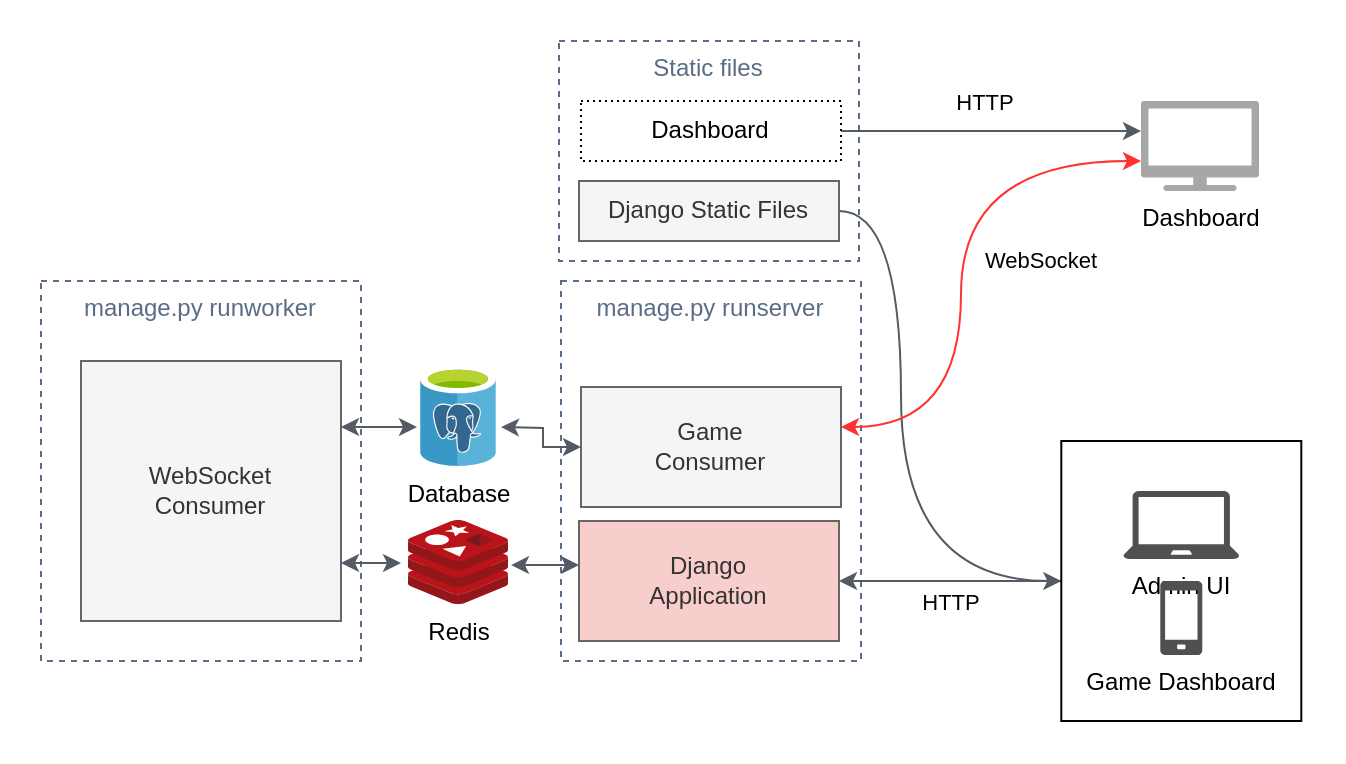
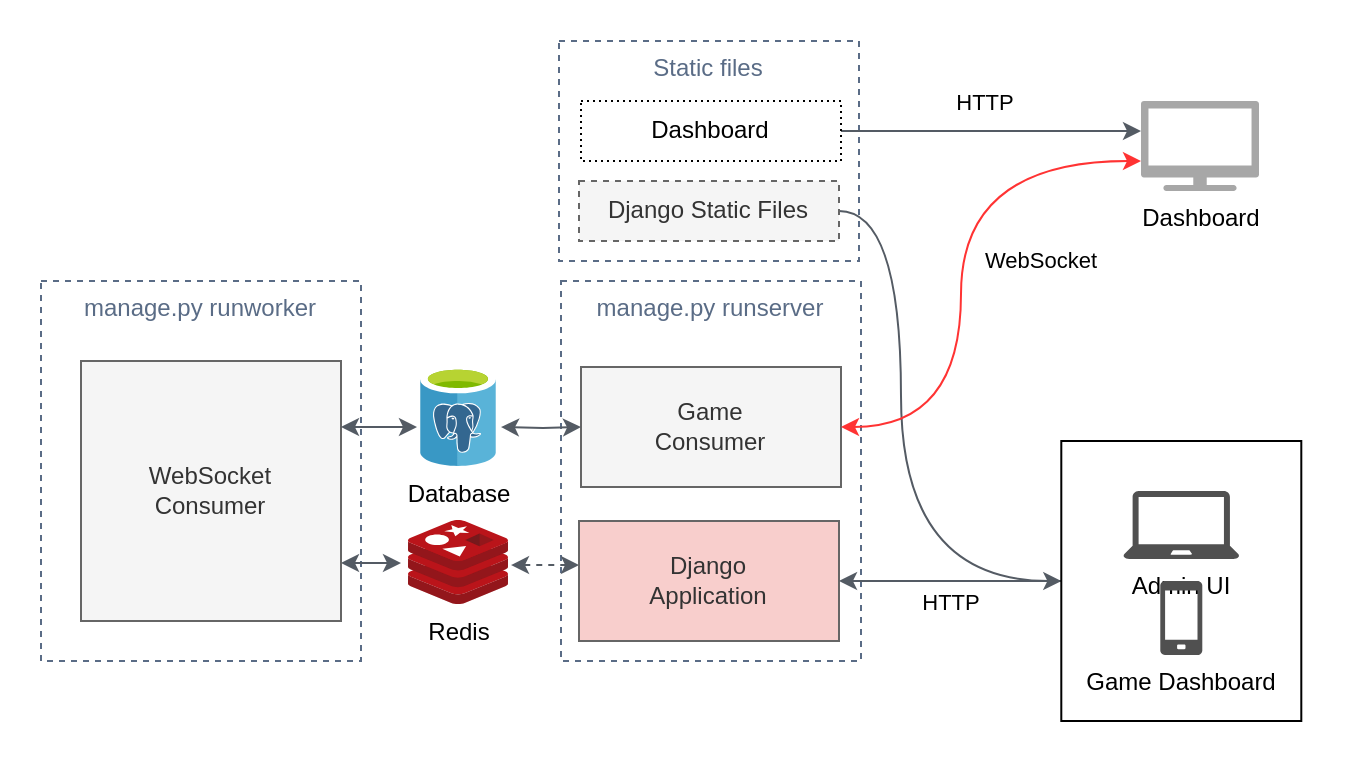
node "Django Static Files": style solid -> dashed
node "Game Consumer": moved (711, 447) -> (711, 427)
edge "Redis" -- "Django Application": style solid -> dashed
